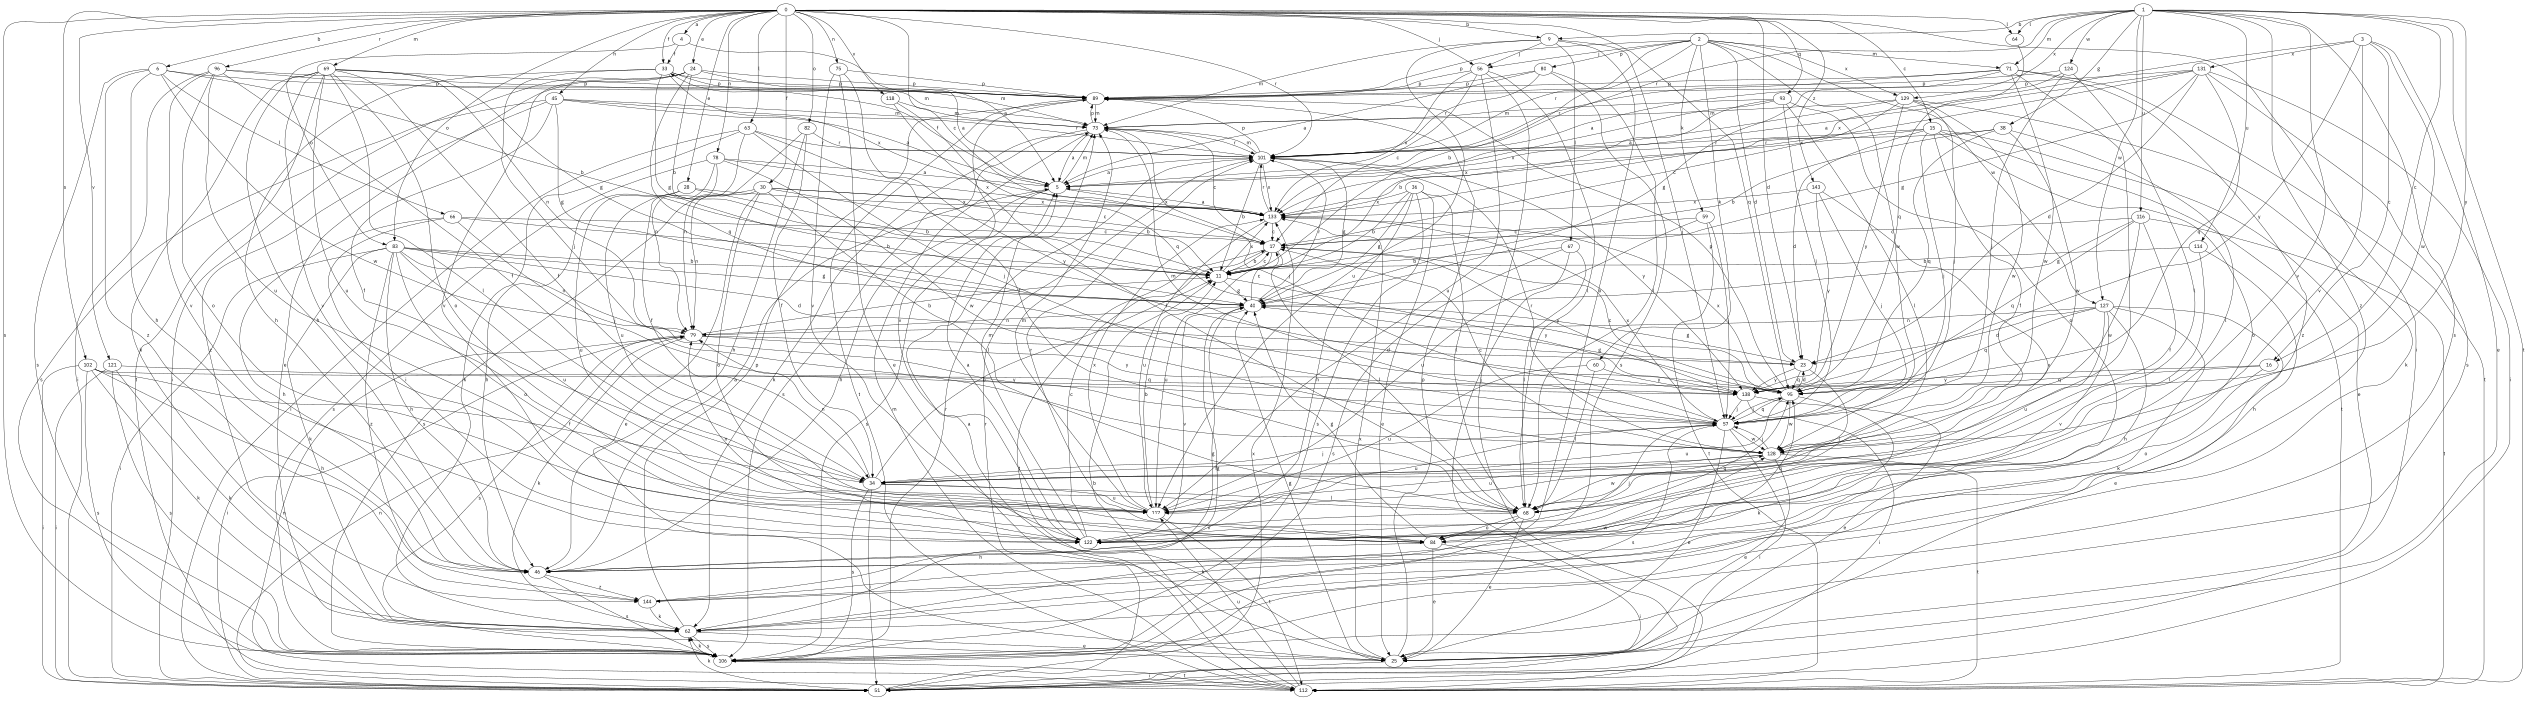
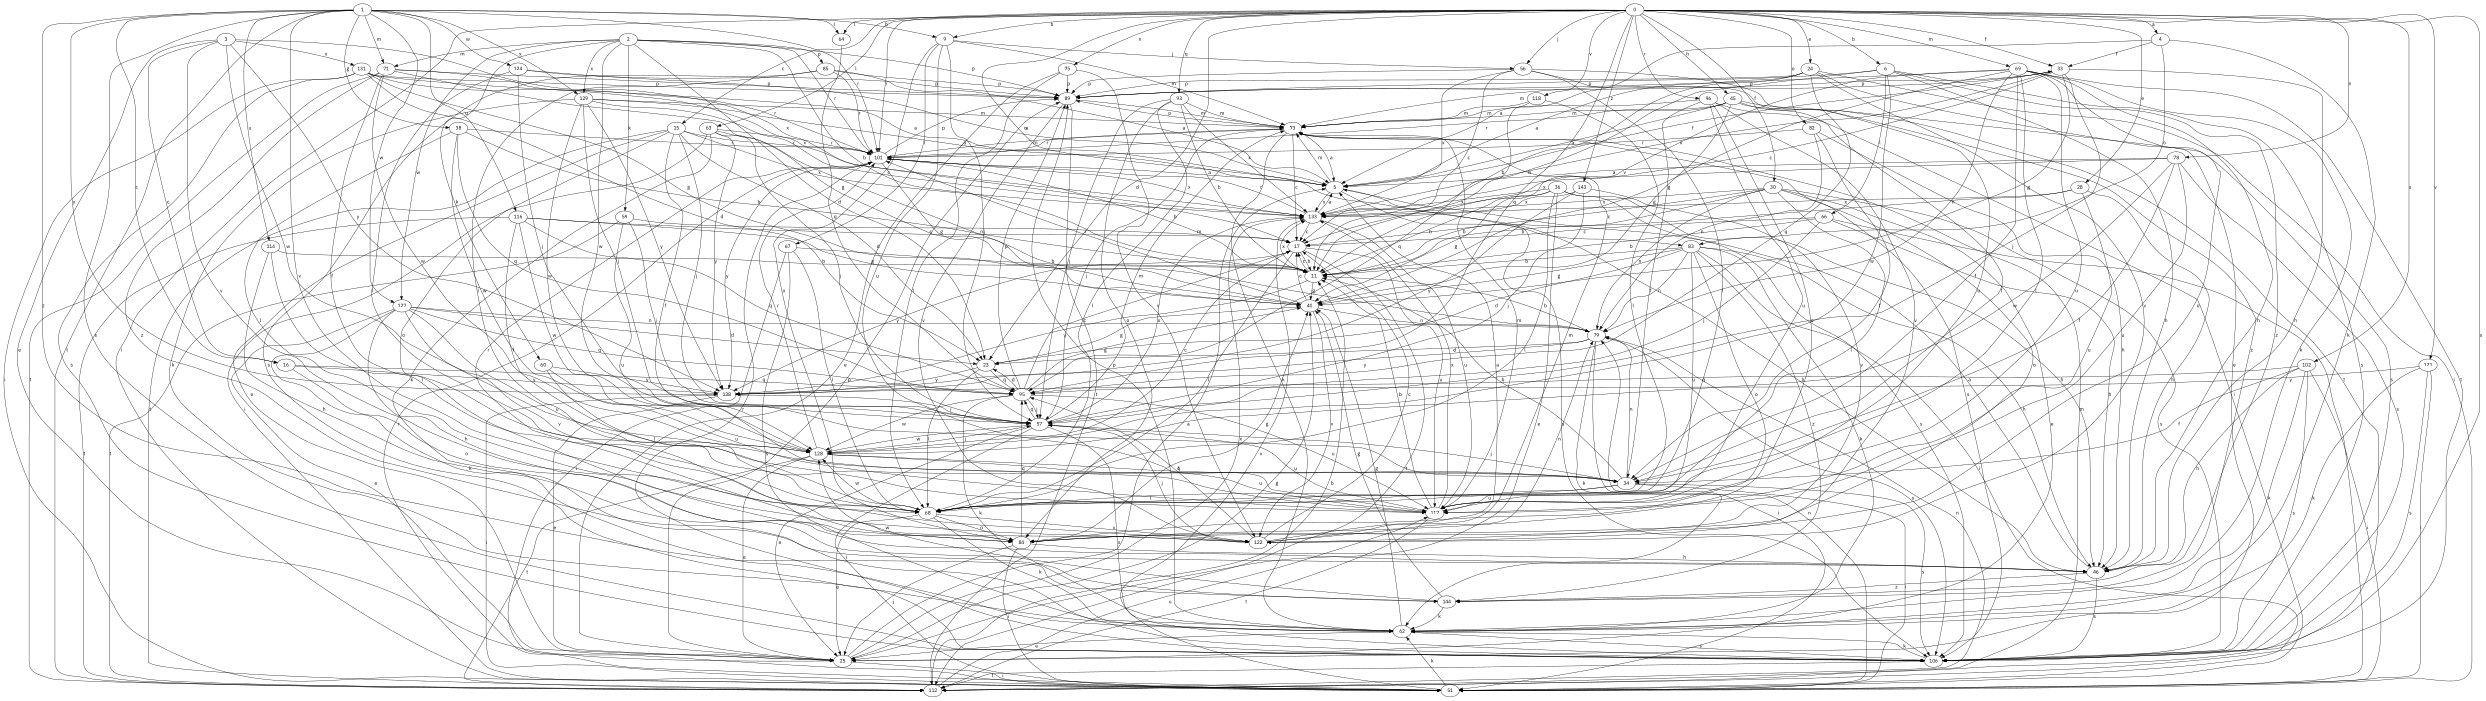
edge "2" -> "56": removed, label "j"
node "80": label "80" -> "85"
edge "96" -> "89": removed, label "p"
edge "0" -> "17": now "33" -> "17"
edge "59" -> "17": label "c" -> "m"
edge "95" -> "133": removed, label "x"
edge "131" -> "95": removed, label "q"
edge "56" -> "112": label "j" -> "t"
edge "69" -> "122": now "69" -> "11"
edge "84" -> "101": reversed
edge "66" -> "122": now "66" -> "51"
edge "4" -> "62": added, label "k"
edge "84" -> "25": label "e" -> "j"
